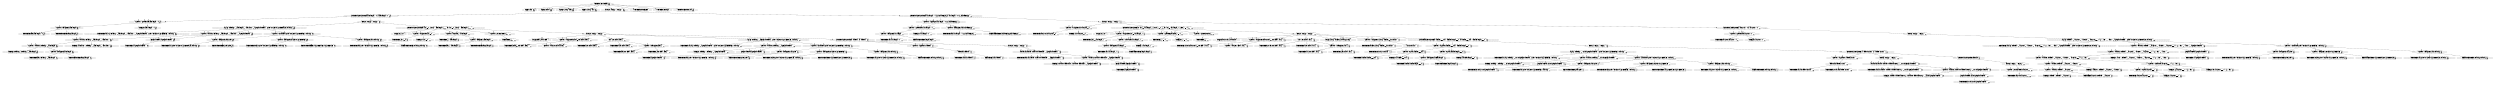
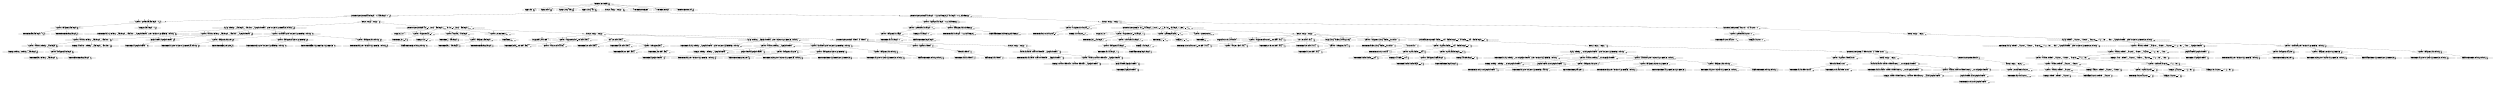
node "(IDENTIFIER,j,new File(d, dirs[j]))": removed
